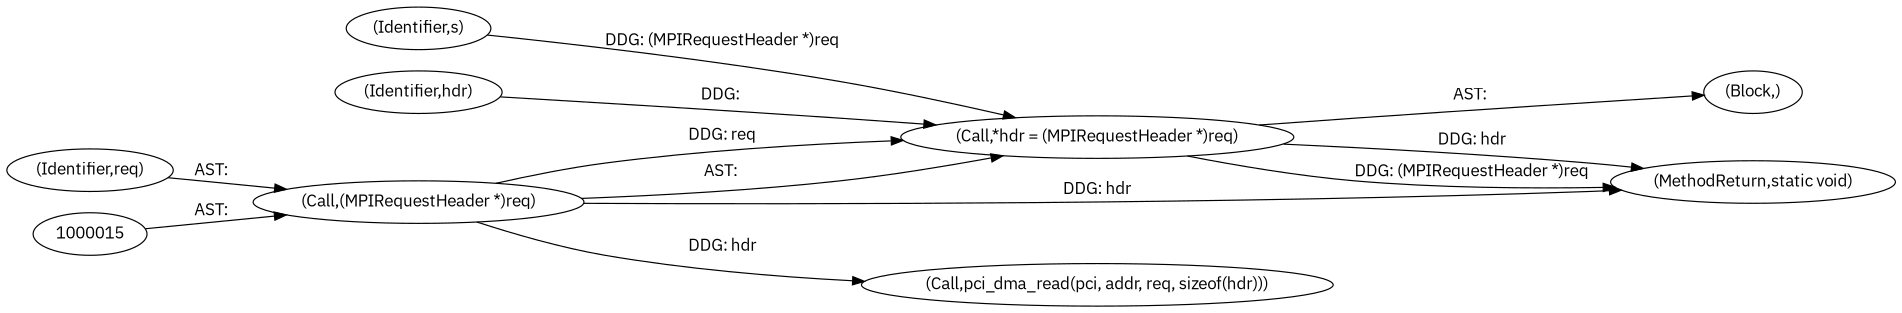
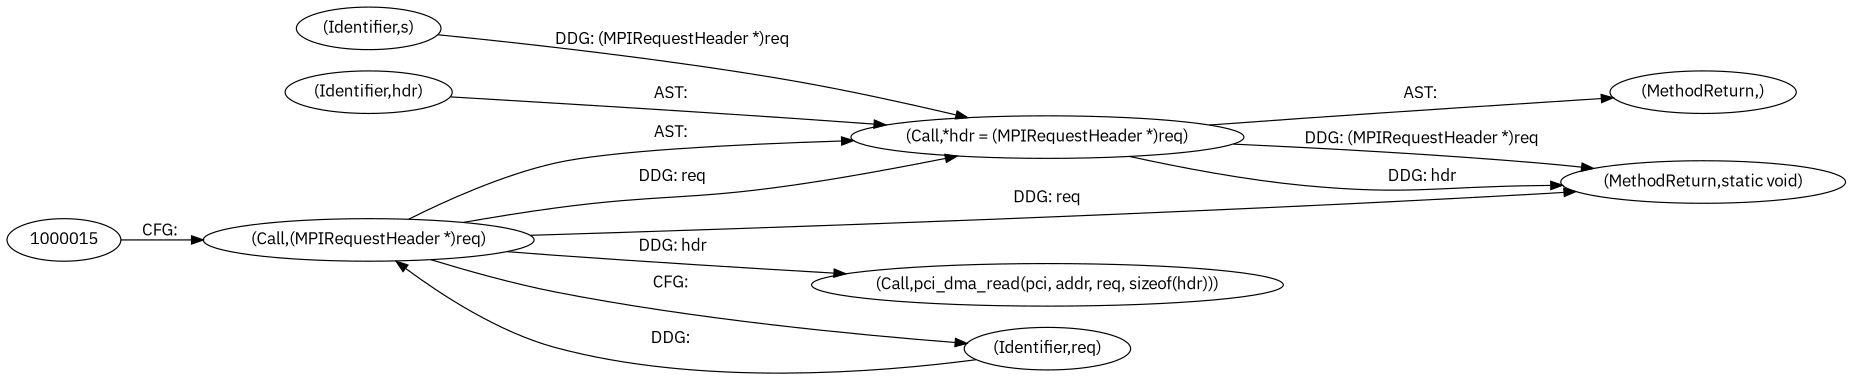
node "(Block,)": label "(Block,)" -> "(MethodReturn,)"
edge "(Identifier,hdr)" -> "(Call,*hdr = (MPIRequestHeader *)req)": label "DDG: " -> "AST: "
edge "(Identifier,req)" -> "(Call,(MPIRequestHeader *)req)": label "AST: " -> "DDG: "
edge "(Call,(MPIRequestHeader *)req)" -> "(MethodReturn,static void)": label "DDG: hdr" -> "DDG: req"
edge "1000015" -> "(Call,(MPIRequestHeader *)req)": label "AST: " -> "CFG: "
edge "(Call,(MPIRequestHeader *)req)" -> "(Identifier,req)": added, label "CFG:"
